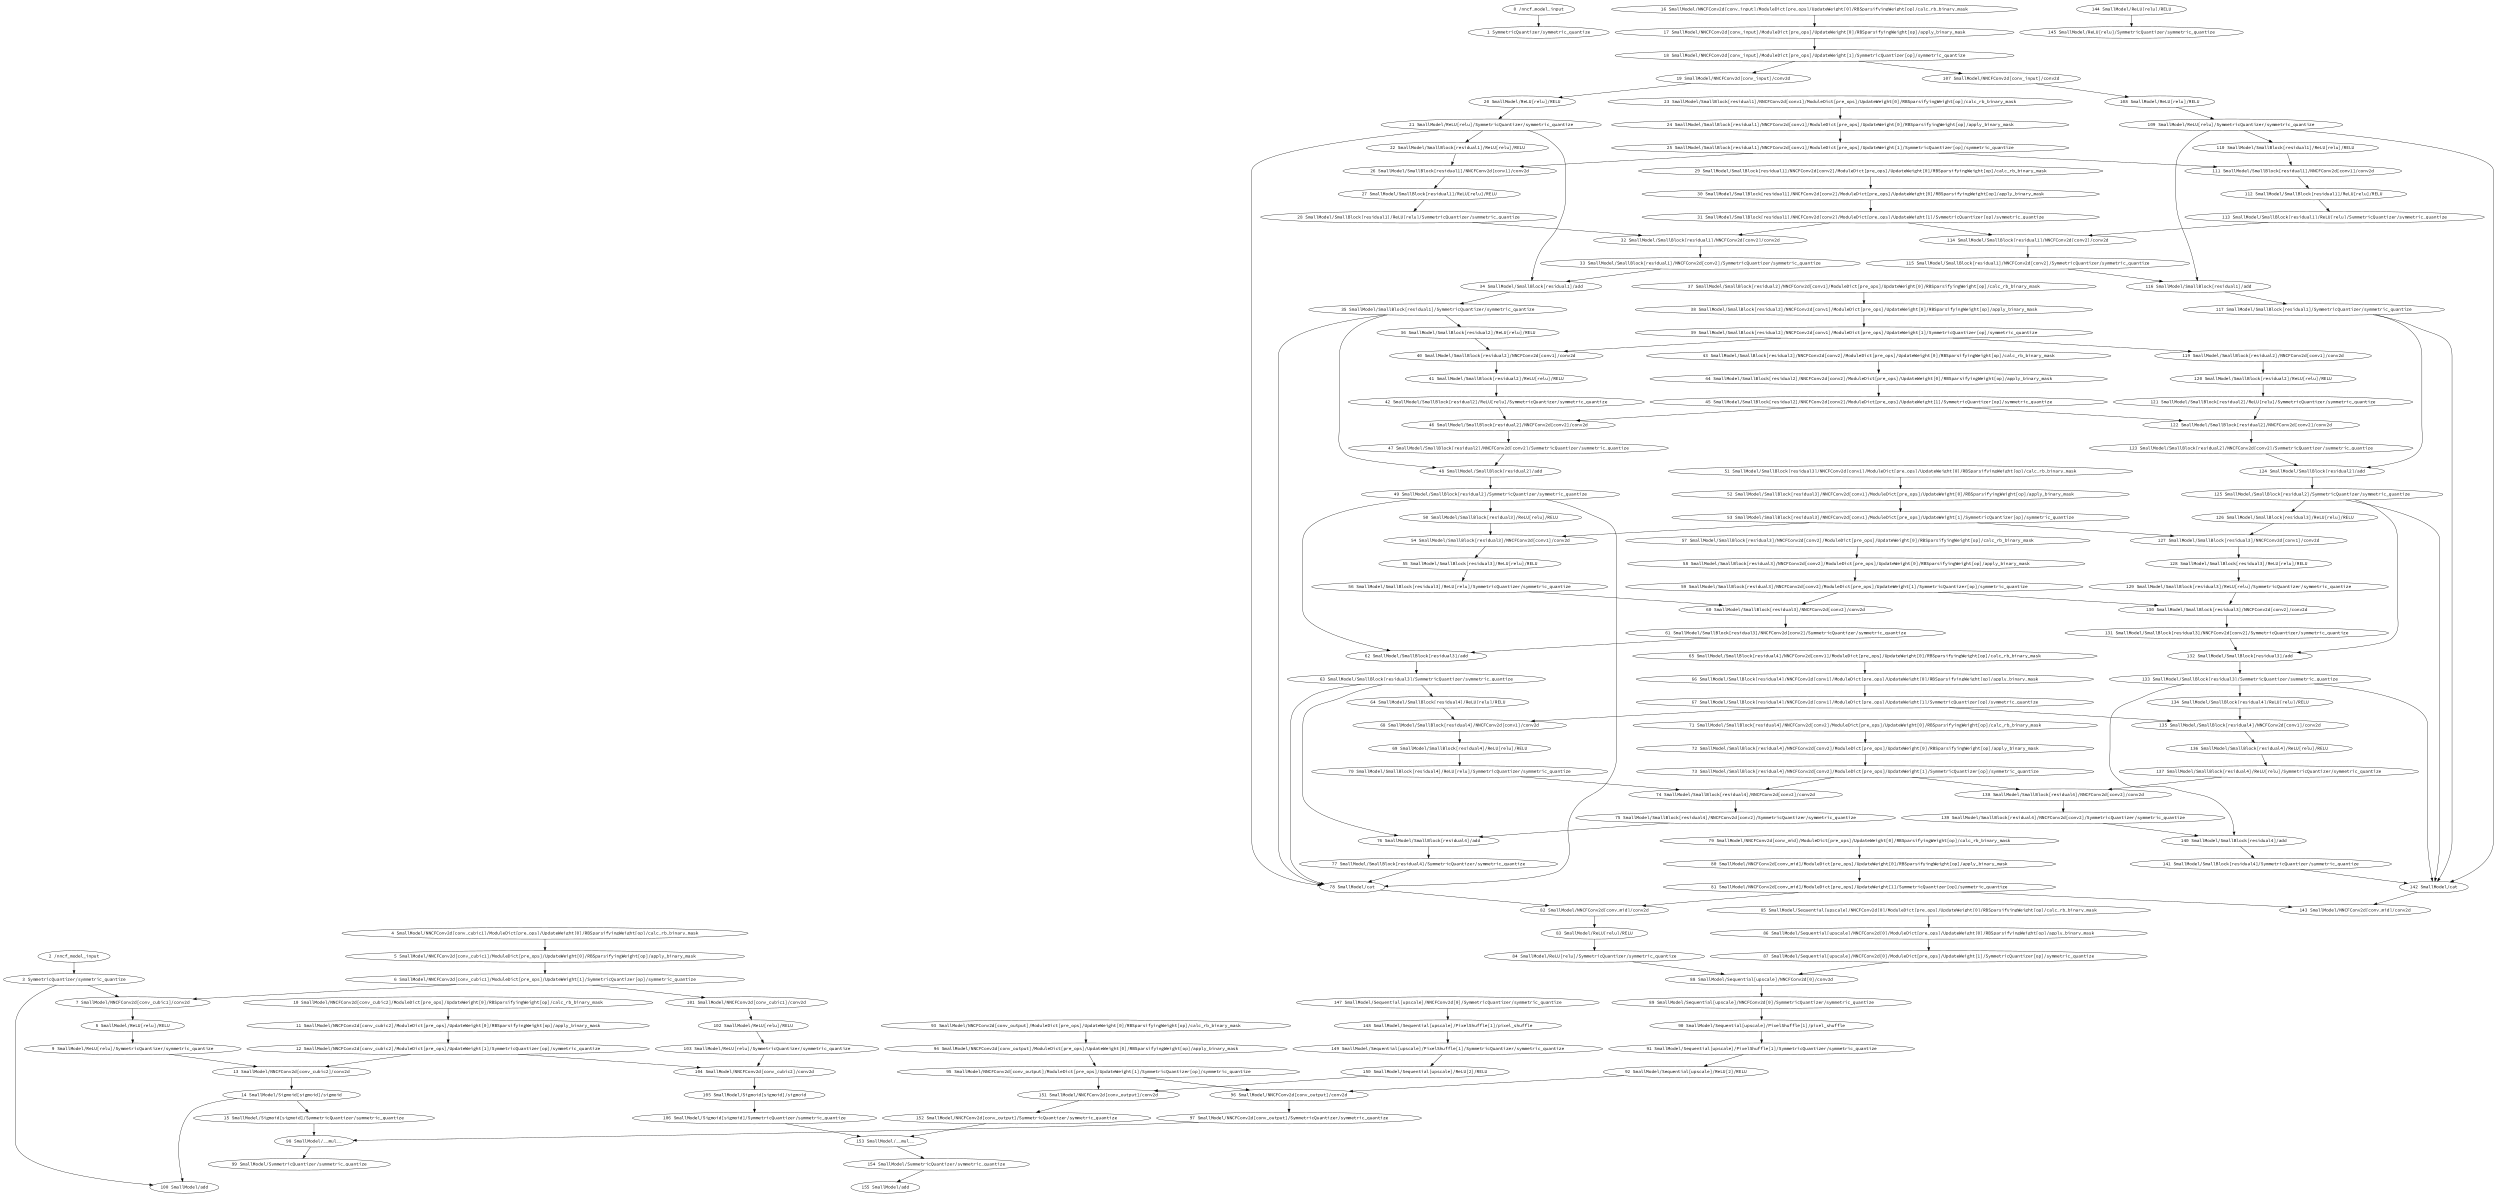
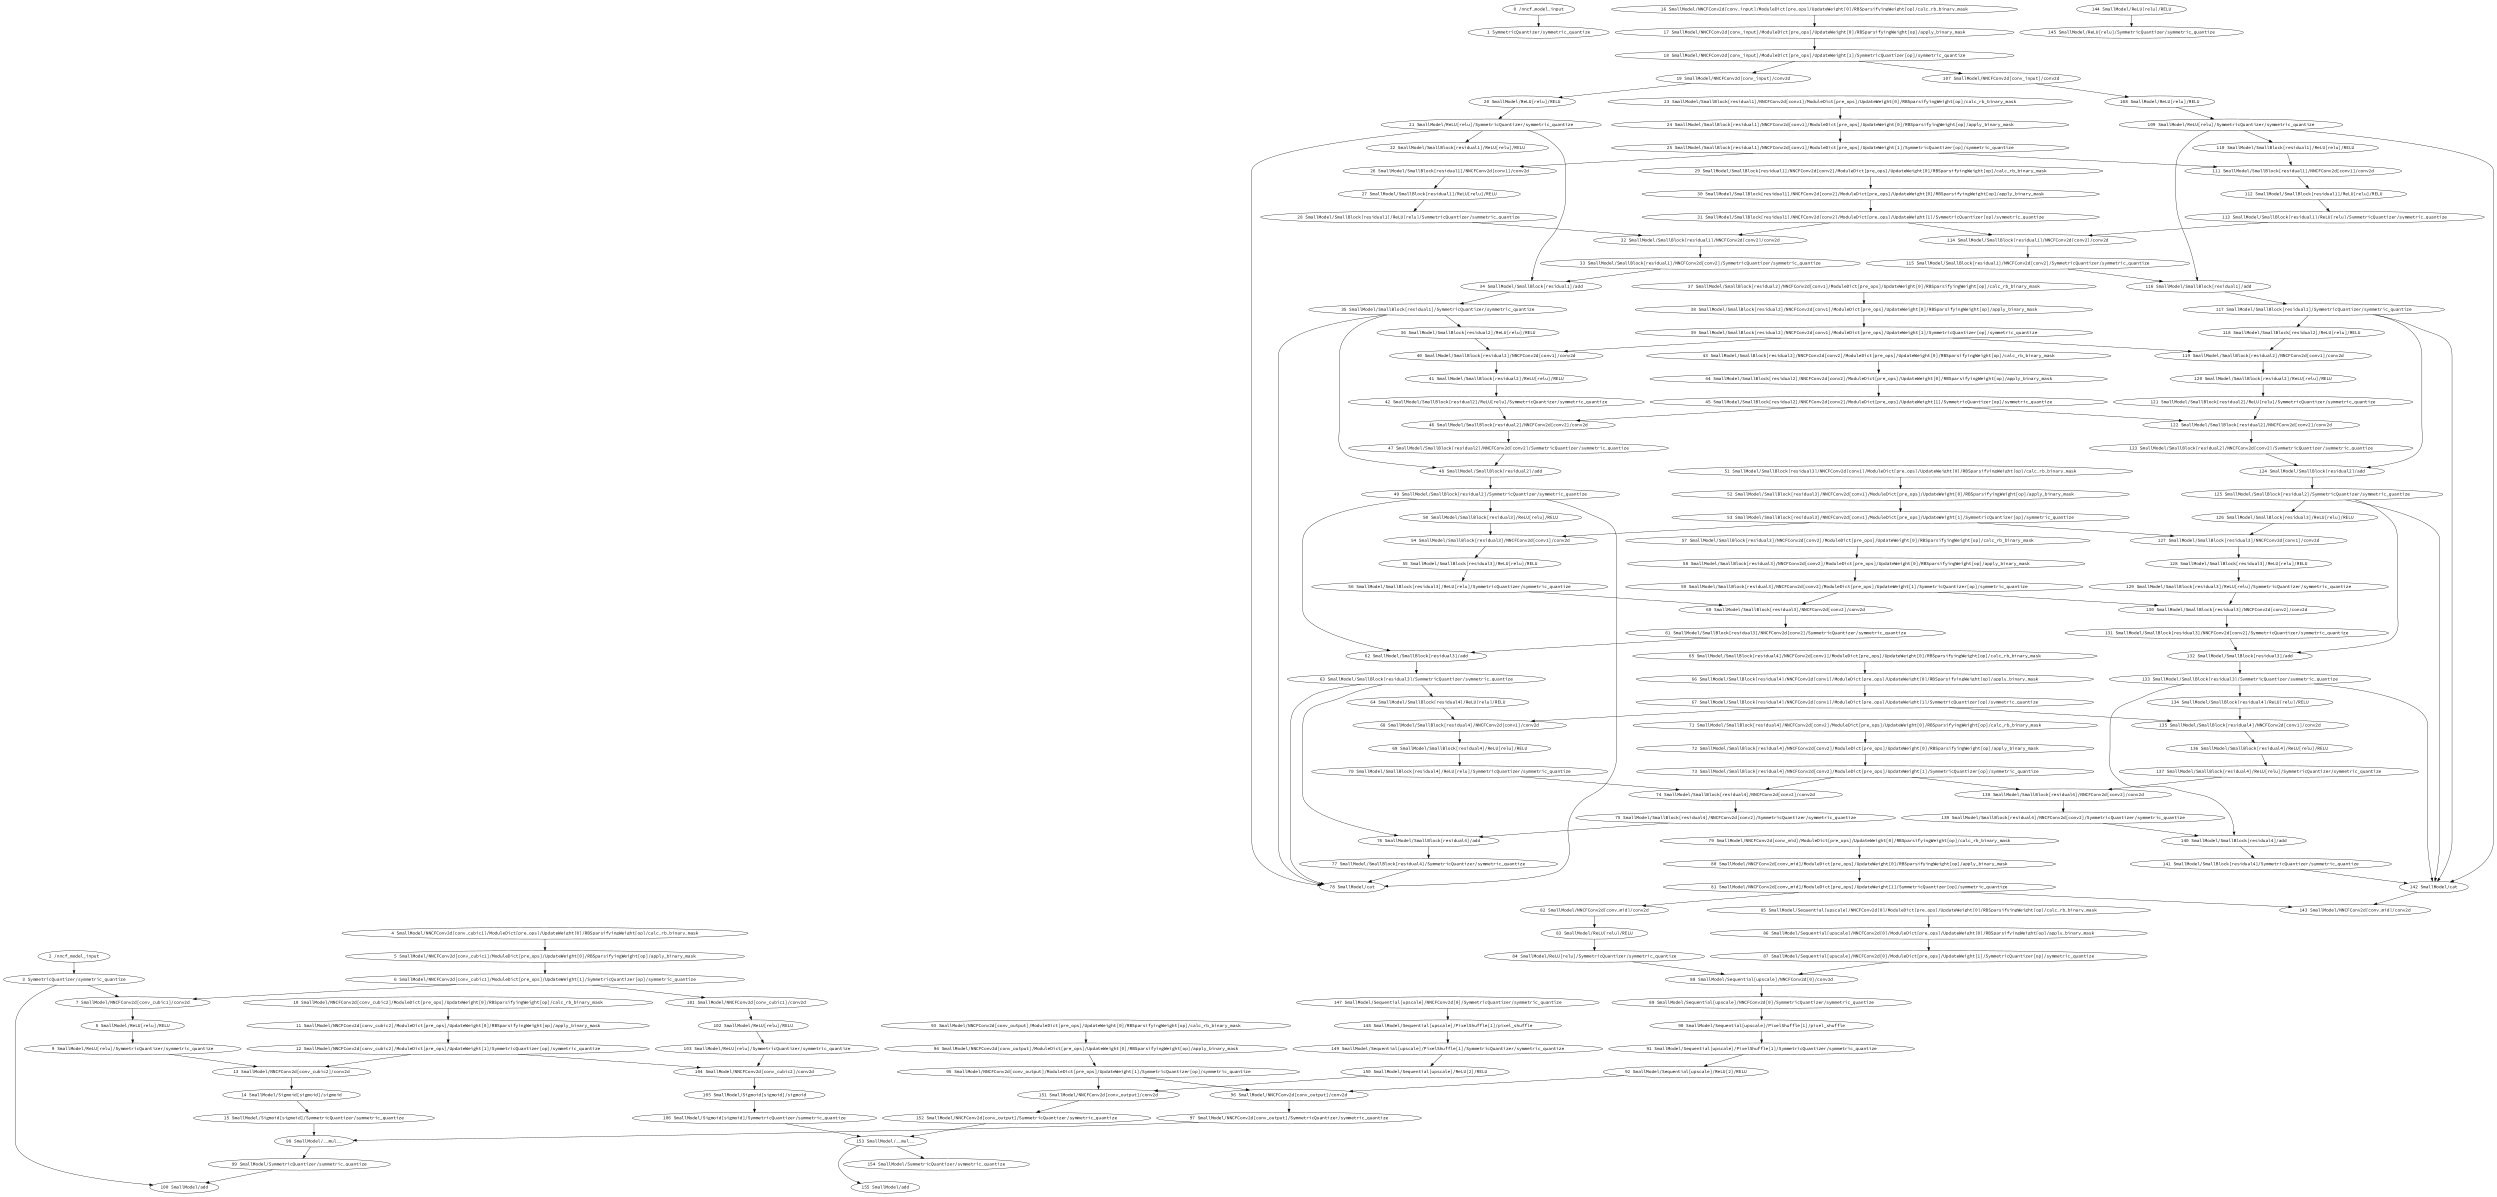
edge "22 SmallModel/SmallBlock[residual1]/ReLU[relu]/RELU" -> "26 SmallModel/SmallBlock[residual1]/NNCFConv2d[conv1]/conv2d": removed
node "118 SmallModel/SmallBlock[residual2]/ReLU[relu]/RELU": added
edge "78 SmallModel/cat" -> "82 SmallModel/NNCFConv2d[conv_mid]/conv2d": removed
edge "14 SmallModel/Sigmoid[sigmoid]/sigmoid" -> "100 SmallModel/add": now "99 SmallModel/SymmetricQuantizer/symmetric_quantize" -> "100 SmallModel/add"
edge "154 SmallModel/SymmetricQuantizer/symmetric_quantize" -> "155 SmallModel/add": now "153 SmallModel/__mul__" -> "155 SmallModel/add"
